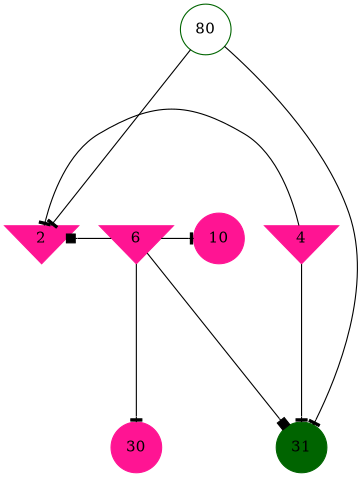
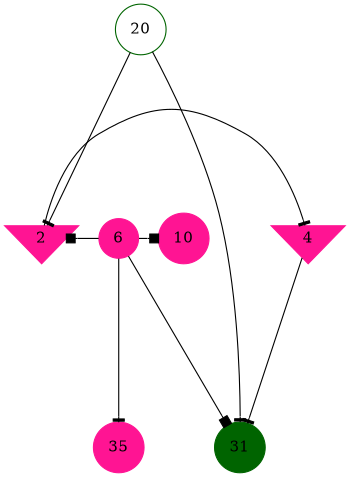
node "80": label "80" -> "20"
edge "4" -> "2": reversed
node "6": shape invtriangle -> circle
edge "6" -> "10": arrowhead tee -> box
node "30": label "30" -> "35"
